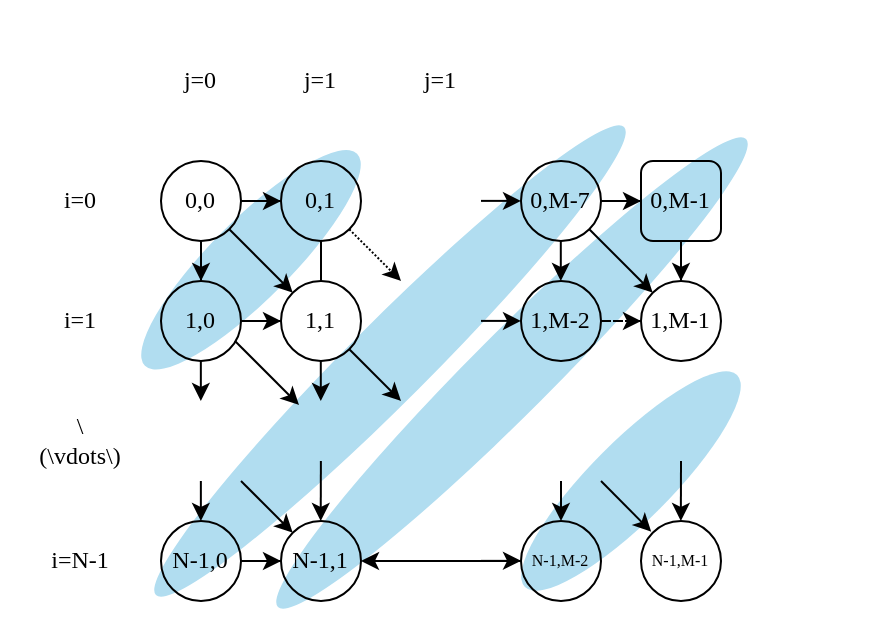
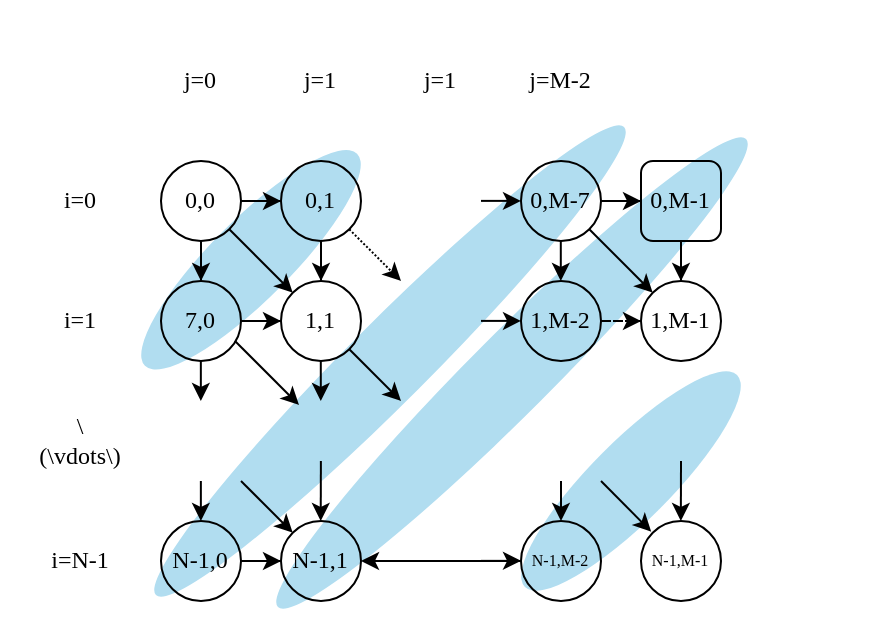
node "j=M-2": added
edge "0,1" -- "1,1": arrowhead none -> classic
node "1,0": label "1,0" -> "7,0"
